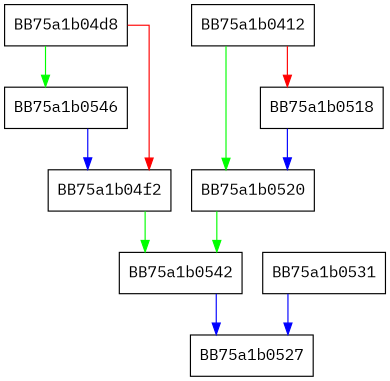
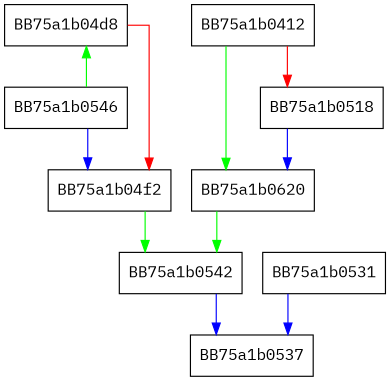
edge "BB75a1b04d8" -> "BB75a1b0546": reversed
node "BB75a1b0520": label "BB75a1b0520" -> "BB75a1b0620"
node "BB75a1b0527": label "BB75a1b0527" -> "BB75a1b0537"
